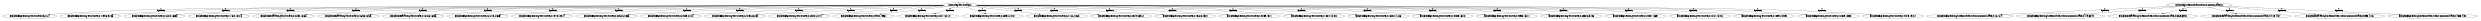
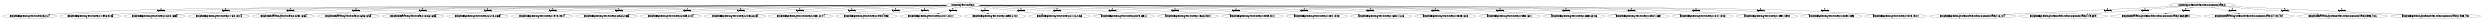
node "FunctionExpression@dist/bundle.js:20331,20471": label "FunctionExpression@dist/bundle.js:20331,20471" -> "FunctionExpression@dist/rootNode.js:20331,20471"
